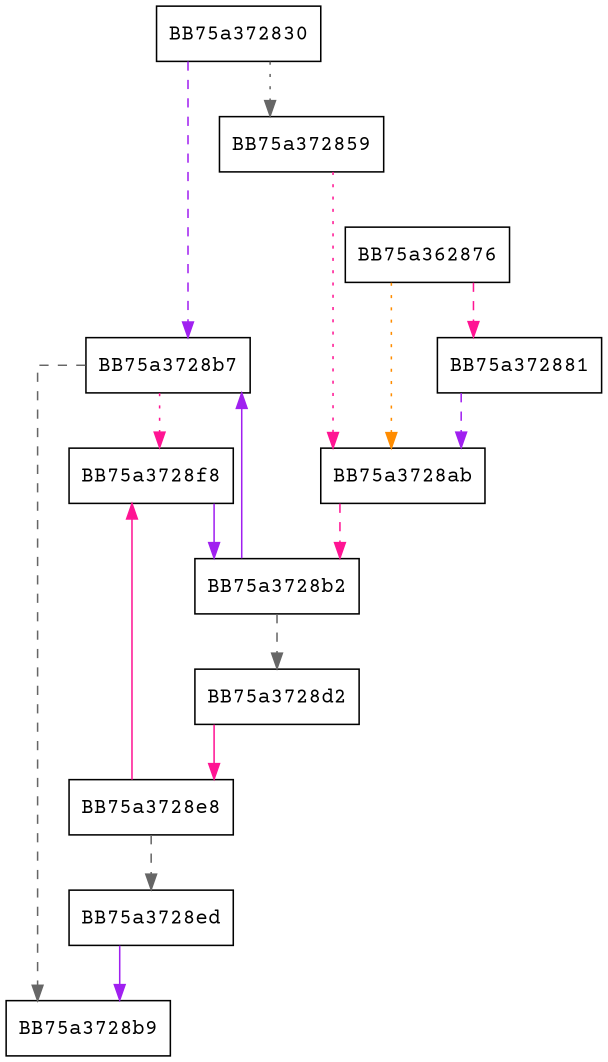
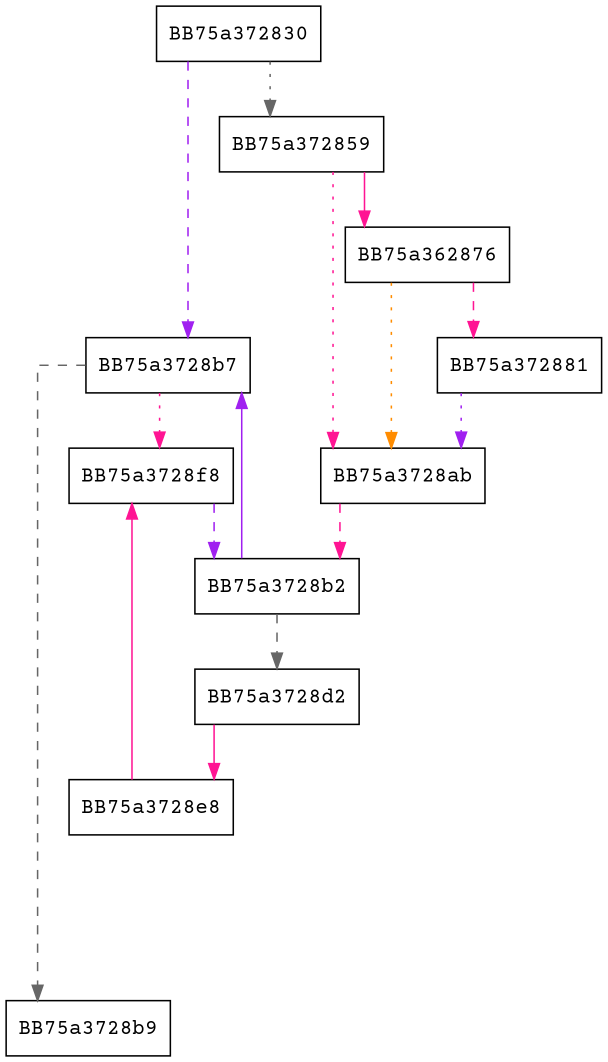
edge "BB75a372859" -> "BB75a362876": added
edge "BB75a372881" -> "BB75a3728ab": style dashed -> dotted
edge "BB75a3728f8" -> "BB75a3728b2": style solid -> dashed
node "BB75a3728ed": removed
